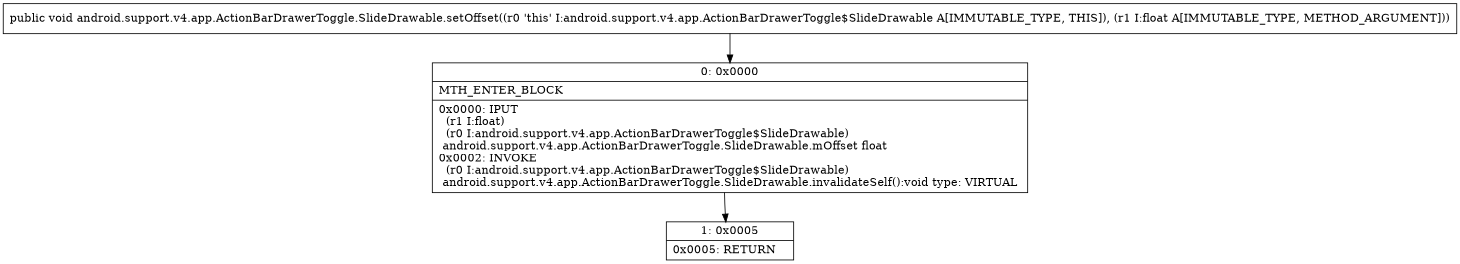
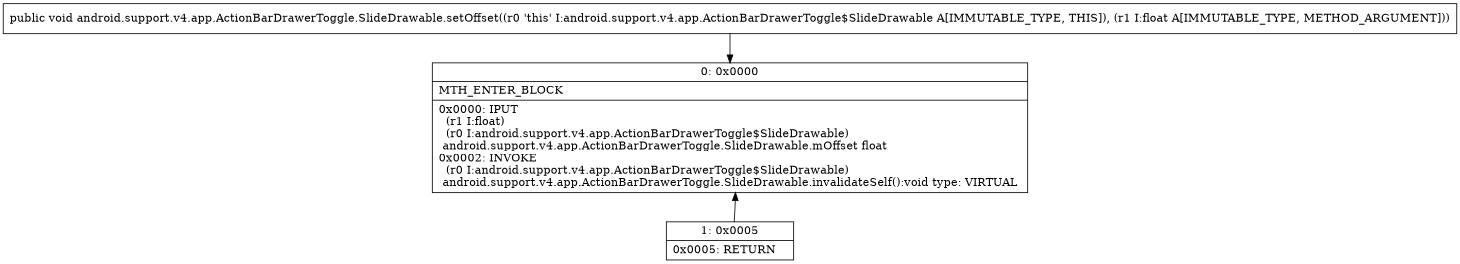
edge "0: 0x0000" -> "1: 0x0005": reversed
